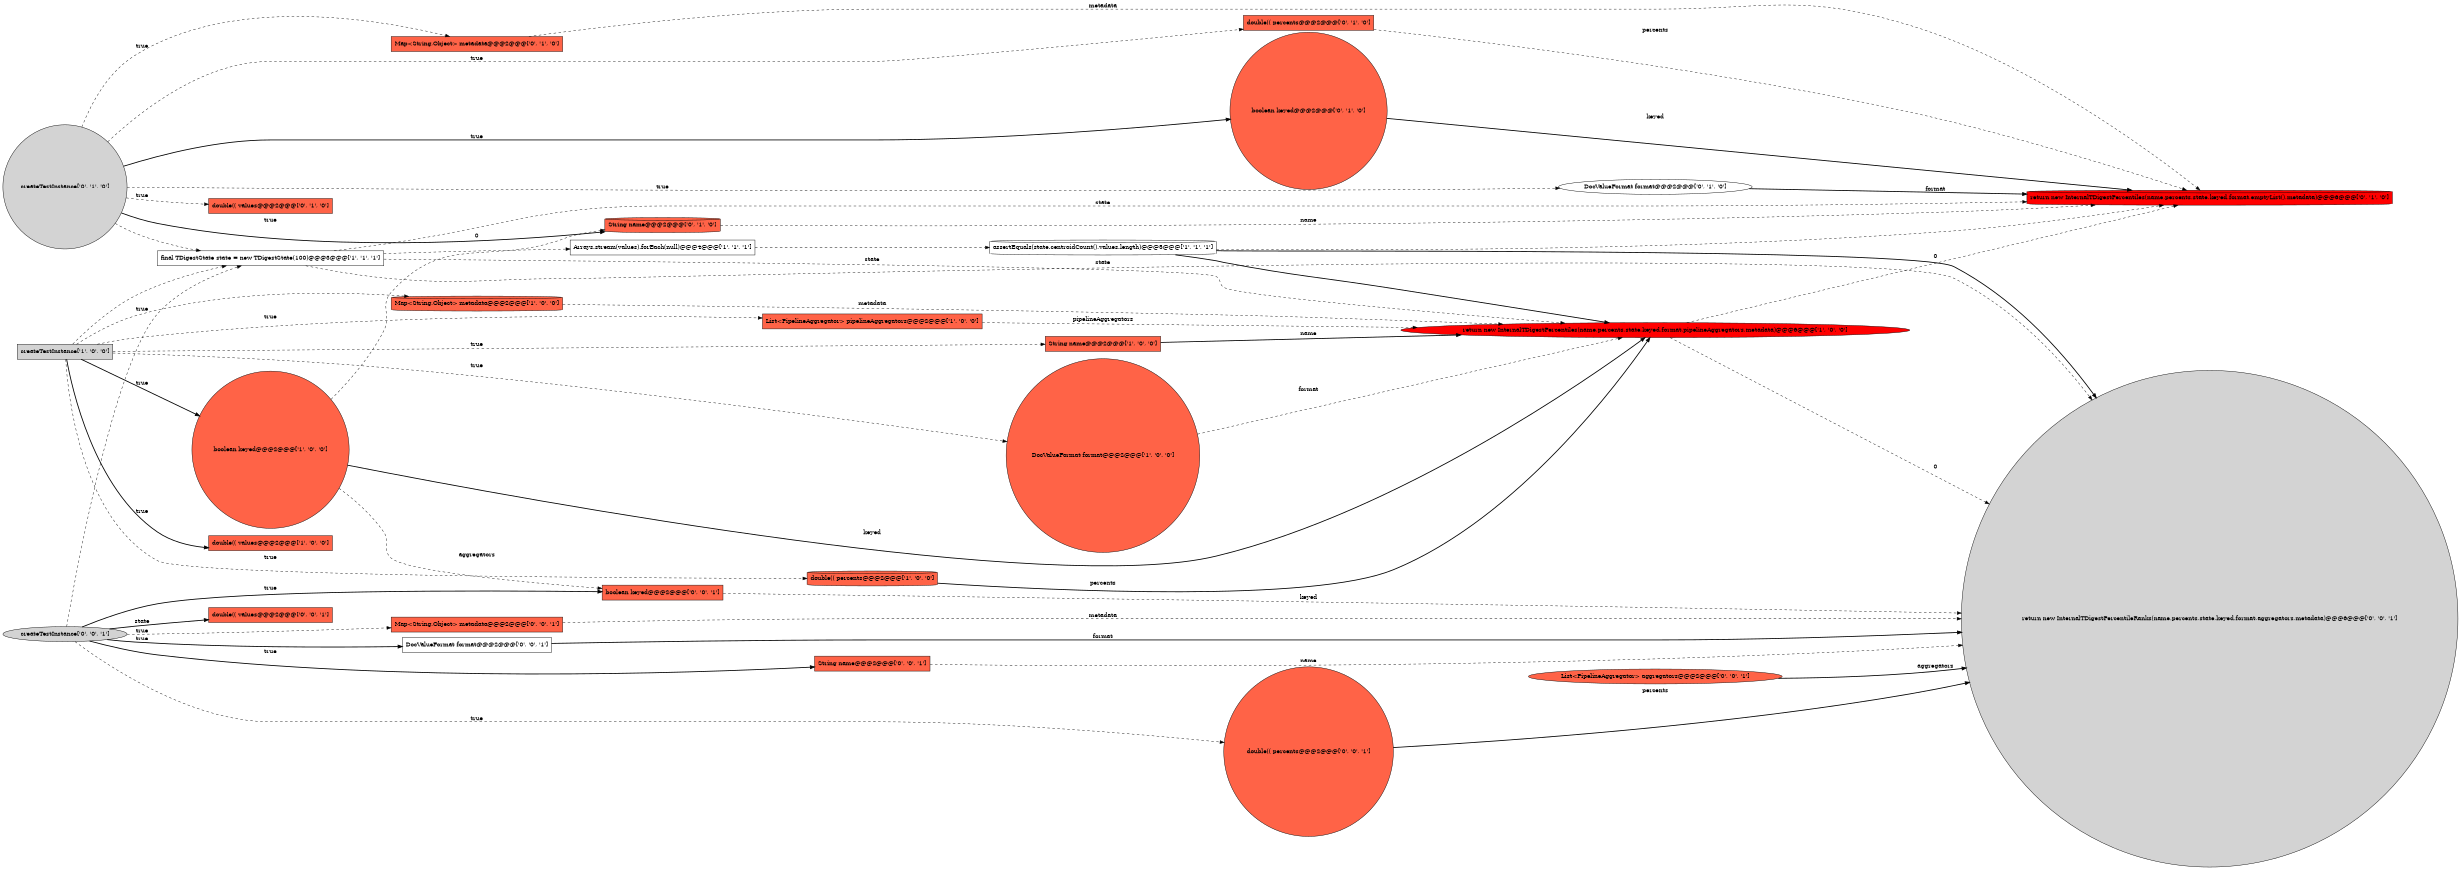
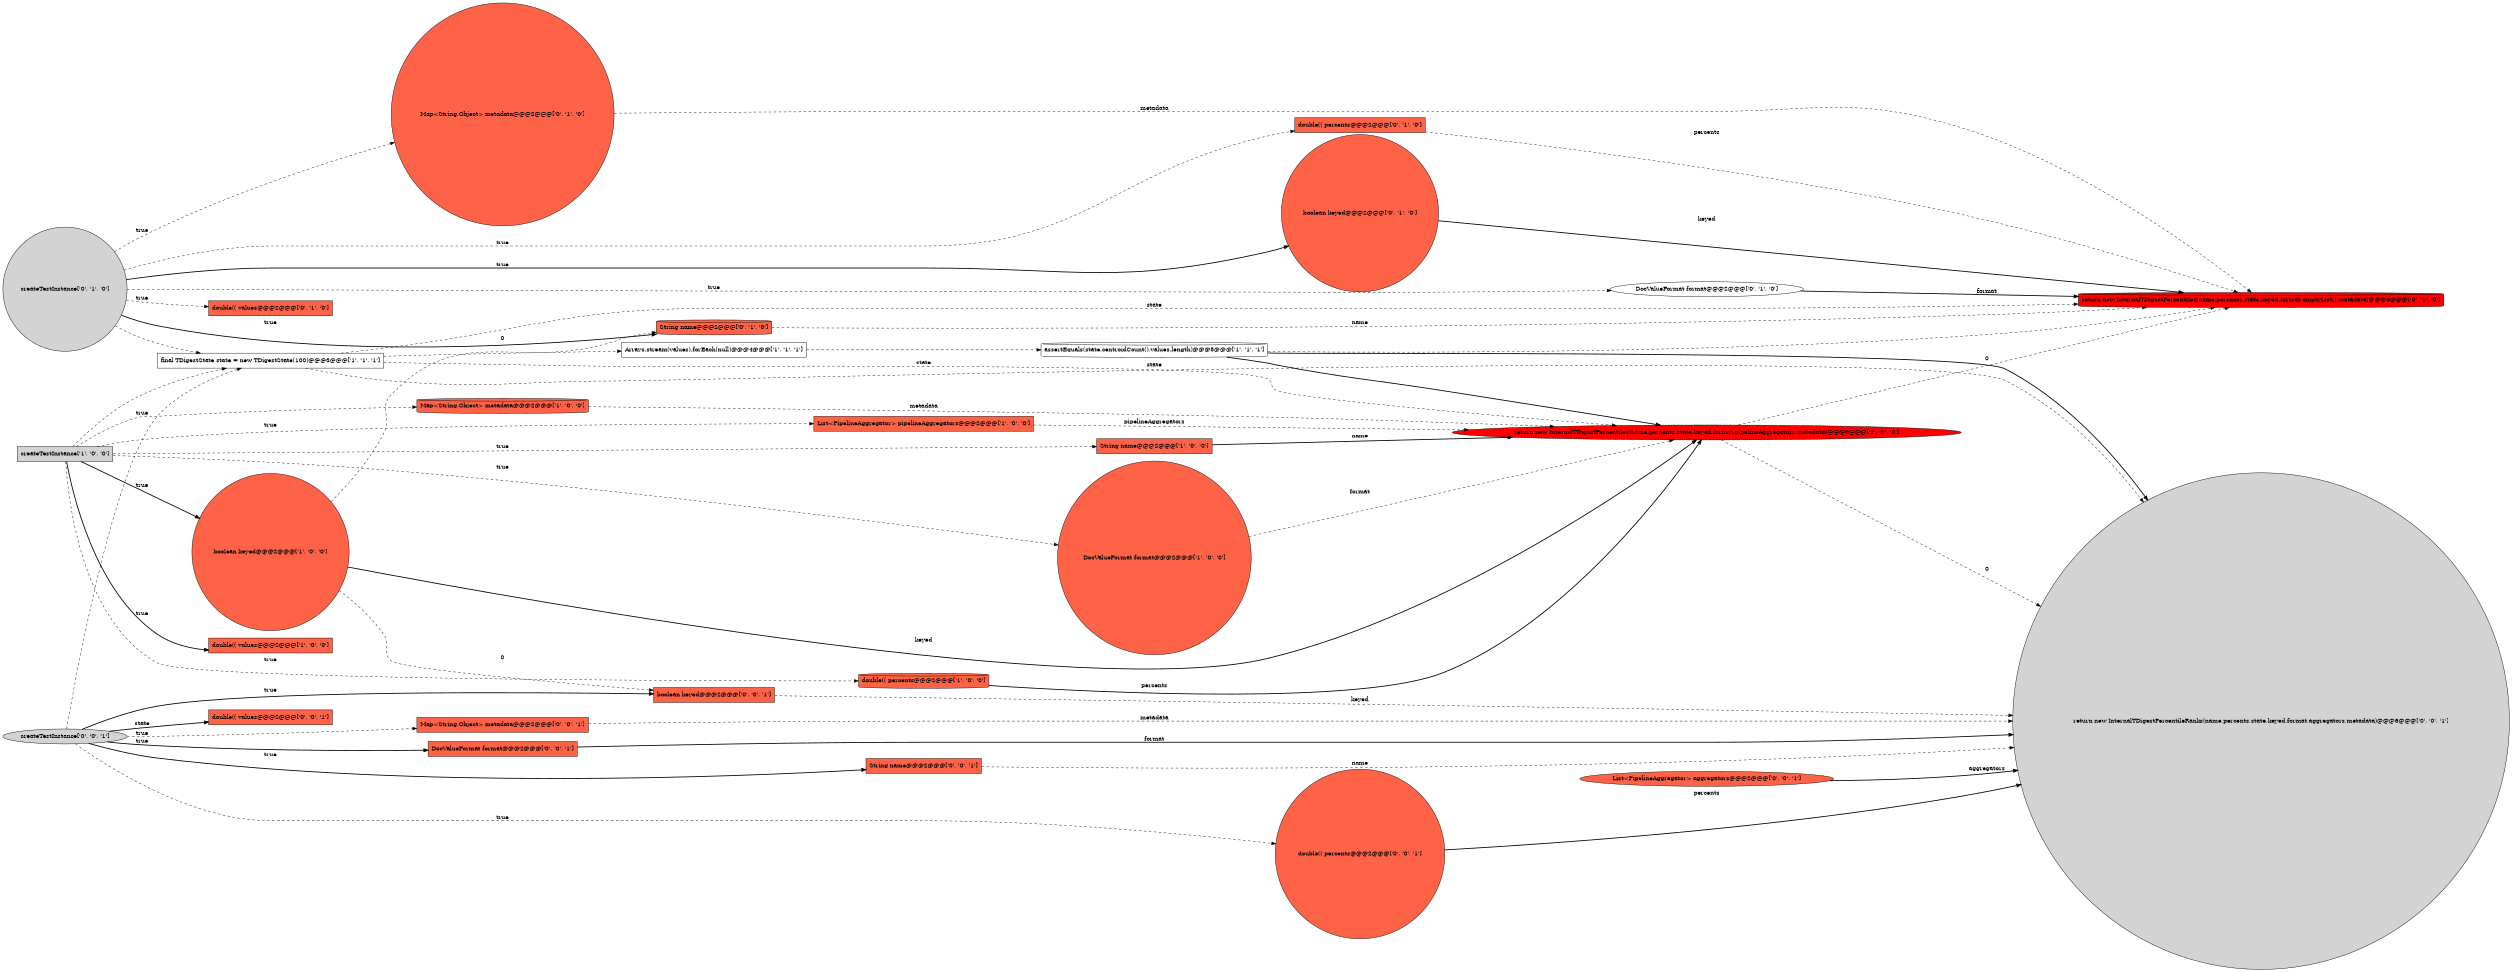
node "Map<String,Object> metadata@@@2@@@['0', '1', '0']": shape box -> circle
edge "boolean keyed@@@2@@@['1', '0', '0']" -> "boolean keyed@@@2@@@['0', '0', '1']": label "aggregators" -> "0"
node "DocValueFormat format@@@2@@@['0', '0', '1']": fillcolor white -> tomato
